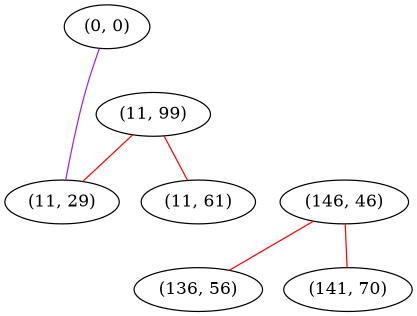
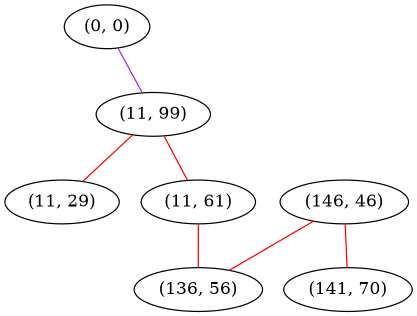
edge "(0, 0)" -- "(11, 29)": now "(0, 0)" -- "(11, 99)"
edge "(11, 61)" -- "(136, 56)": added
